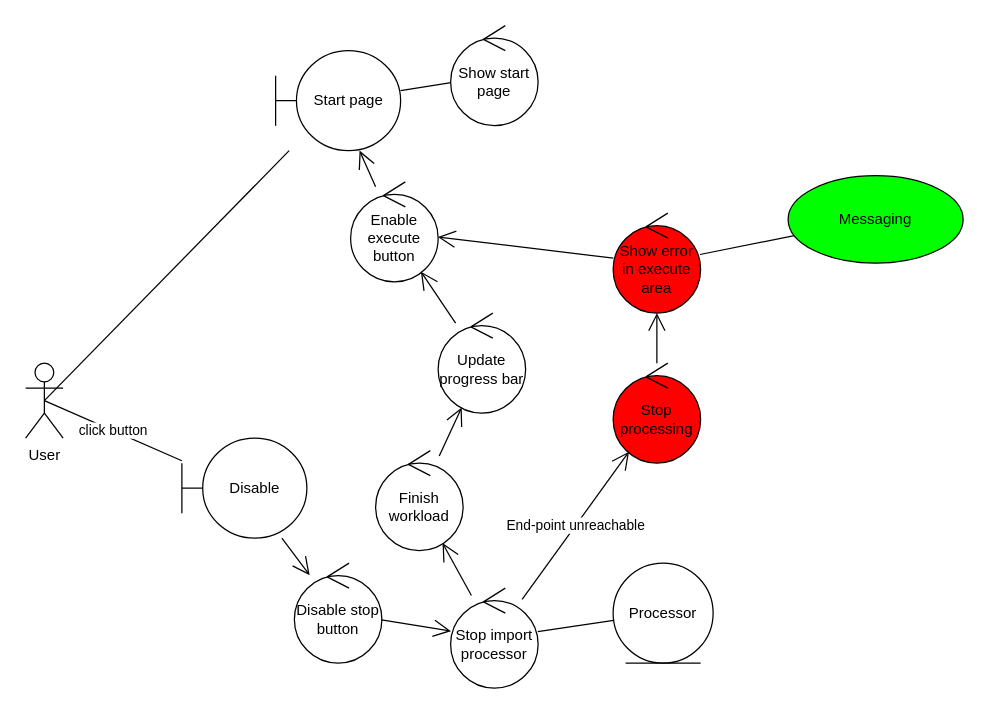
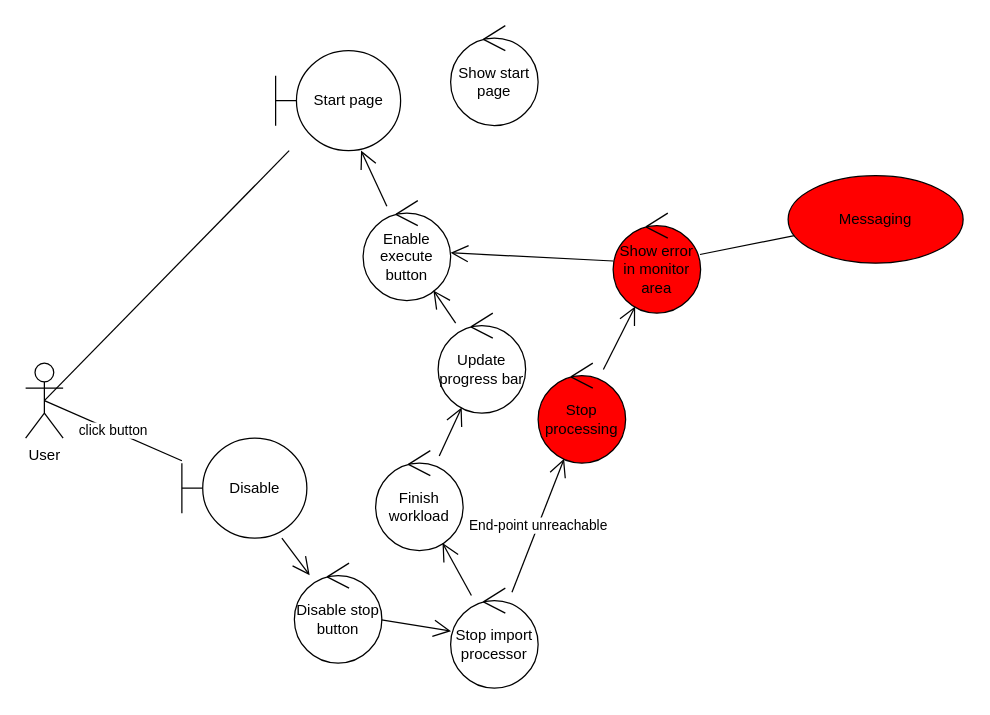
edge "Show start page" -- "Start page": removed
node "Messaging": fillcolor #00ff00 -> #ff0000
node "Enable execute button": moved (394, 232) -> (407, 251)
node "Show error in execute area": label "Show error in execute area" -> "Show error in monitor area"
node "Stop processing": moved (657, 413) -> (582, 413)
node "Processor": removed
edge "Processor" -- "Stop import processor": removed
